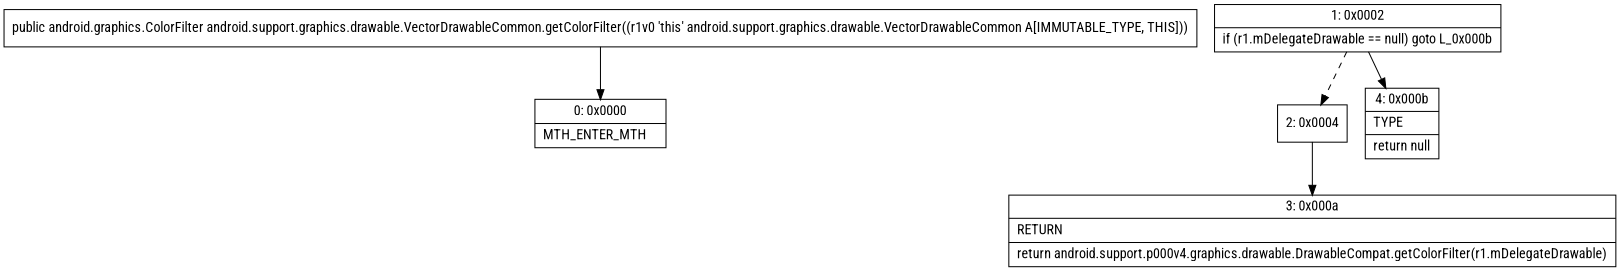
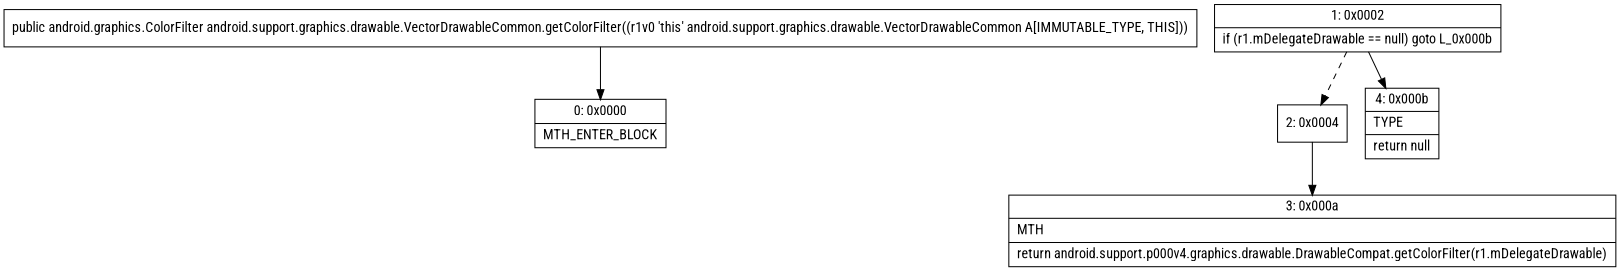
node "0: 0x0000": text "MTH_ENTER_MTH" -> "MTH_ENTER_BLOCK"
node "3: 0x000a": text "RETURN" -> "MTH"
